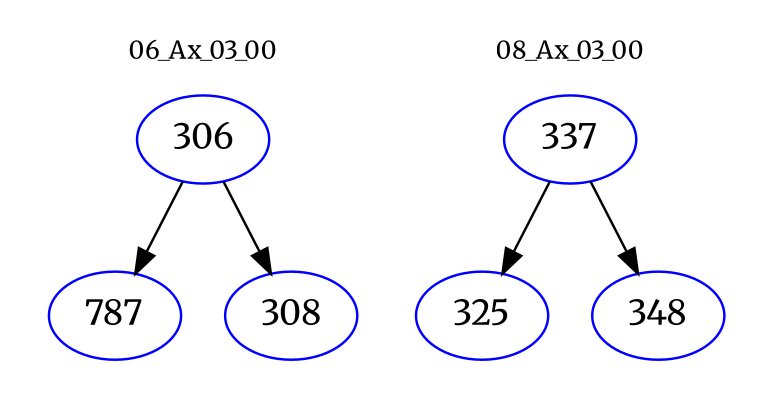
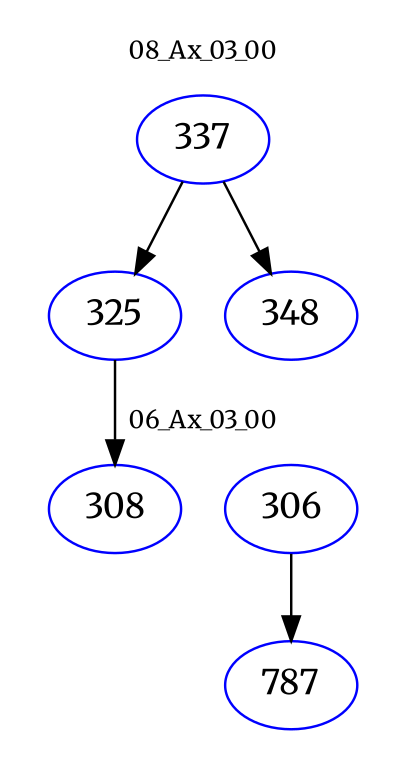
edge "306" -> "308": now "325" -> "308"
